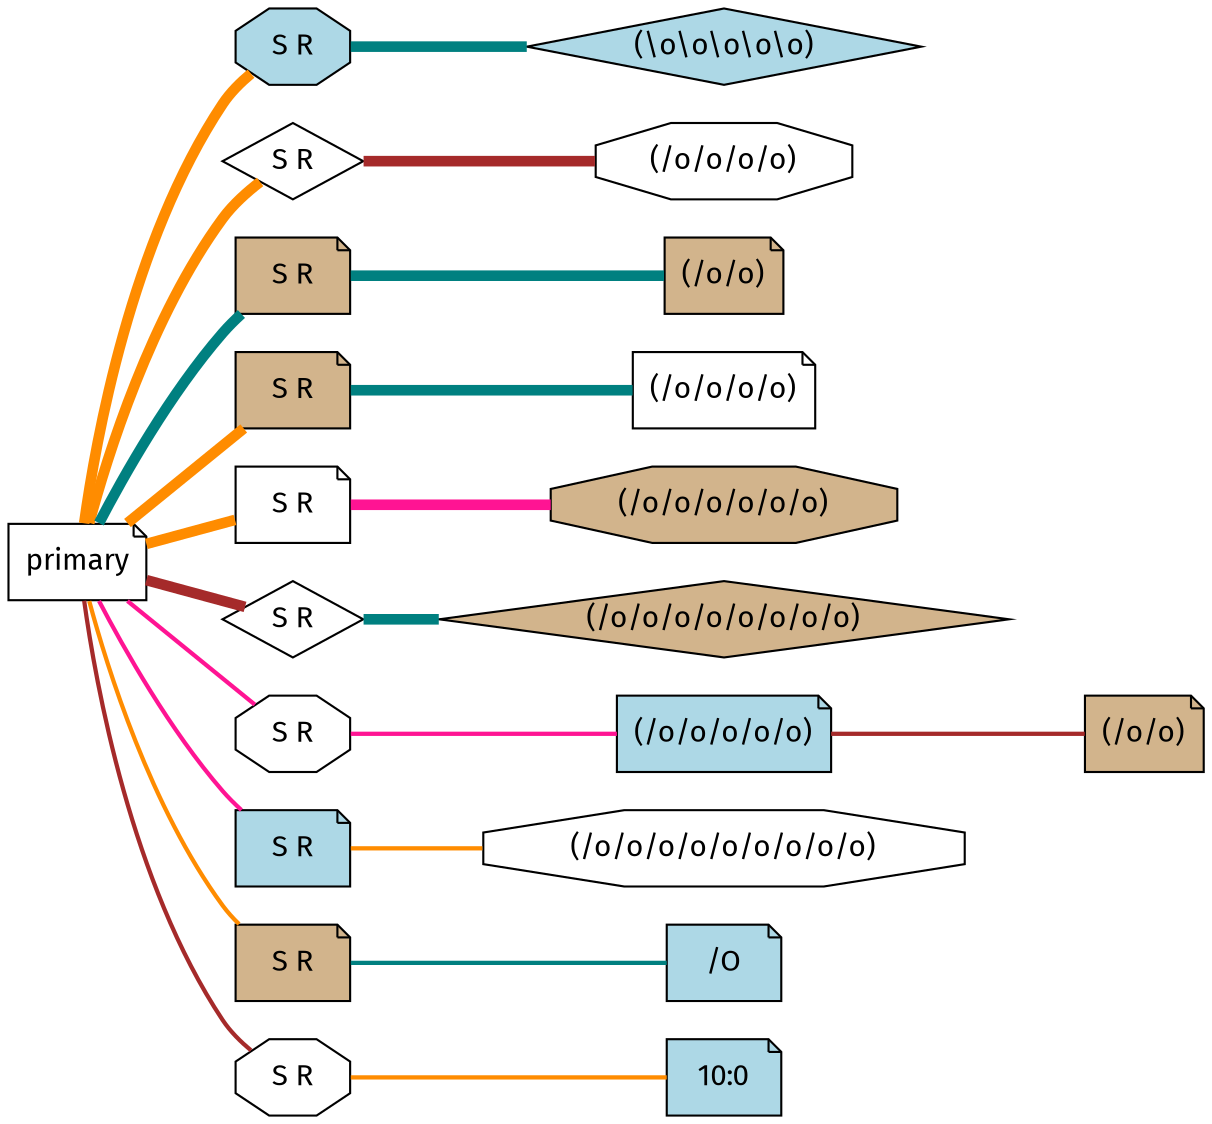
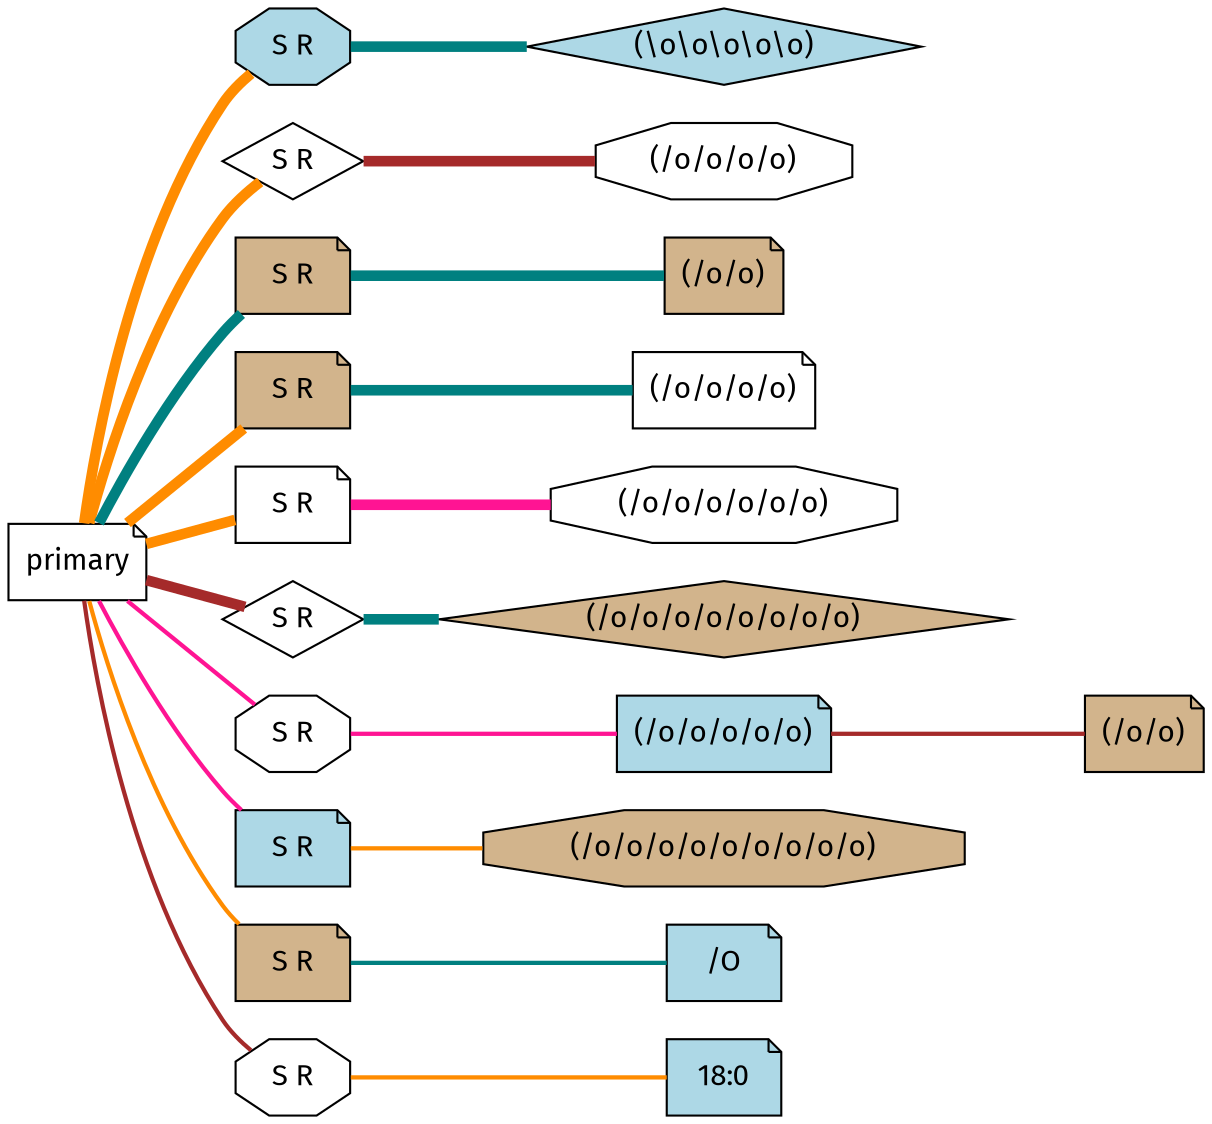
node "(/o/o/o/o/o/o)": fillcolor tan -> white
node "(/o/o/o/o/o/o/o/o/o)": fillcolor white -> tan
node "10:0": label "10:0" -> "18:0"
